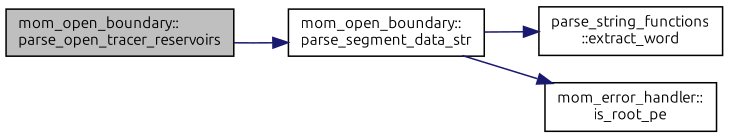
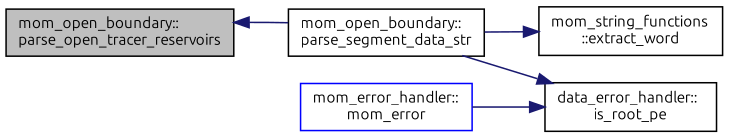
node "parse_string_functions ::extract_word": label "parse_string_functions ::extract_word" -> "mom_string_functions ::extract_word"
edge "mom_open_boundary:: parse_open_tracer_reservoirs" -> "mom_open_boundary:: parse_segment_data_str": reversed
node "mom_error_handler:: mom_error": added
node "mom_error_handler:: is_root_pe": label "mom_error_handler:: is_root_pe" -> "data_error_handler:: is_root_pe"
